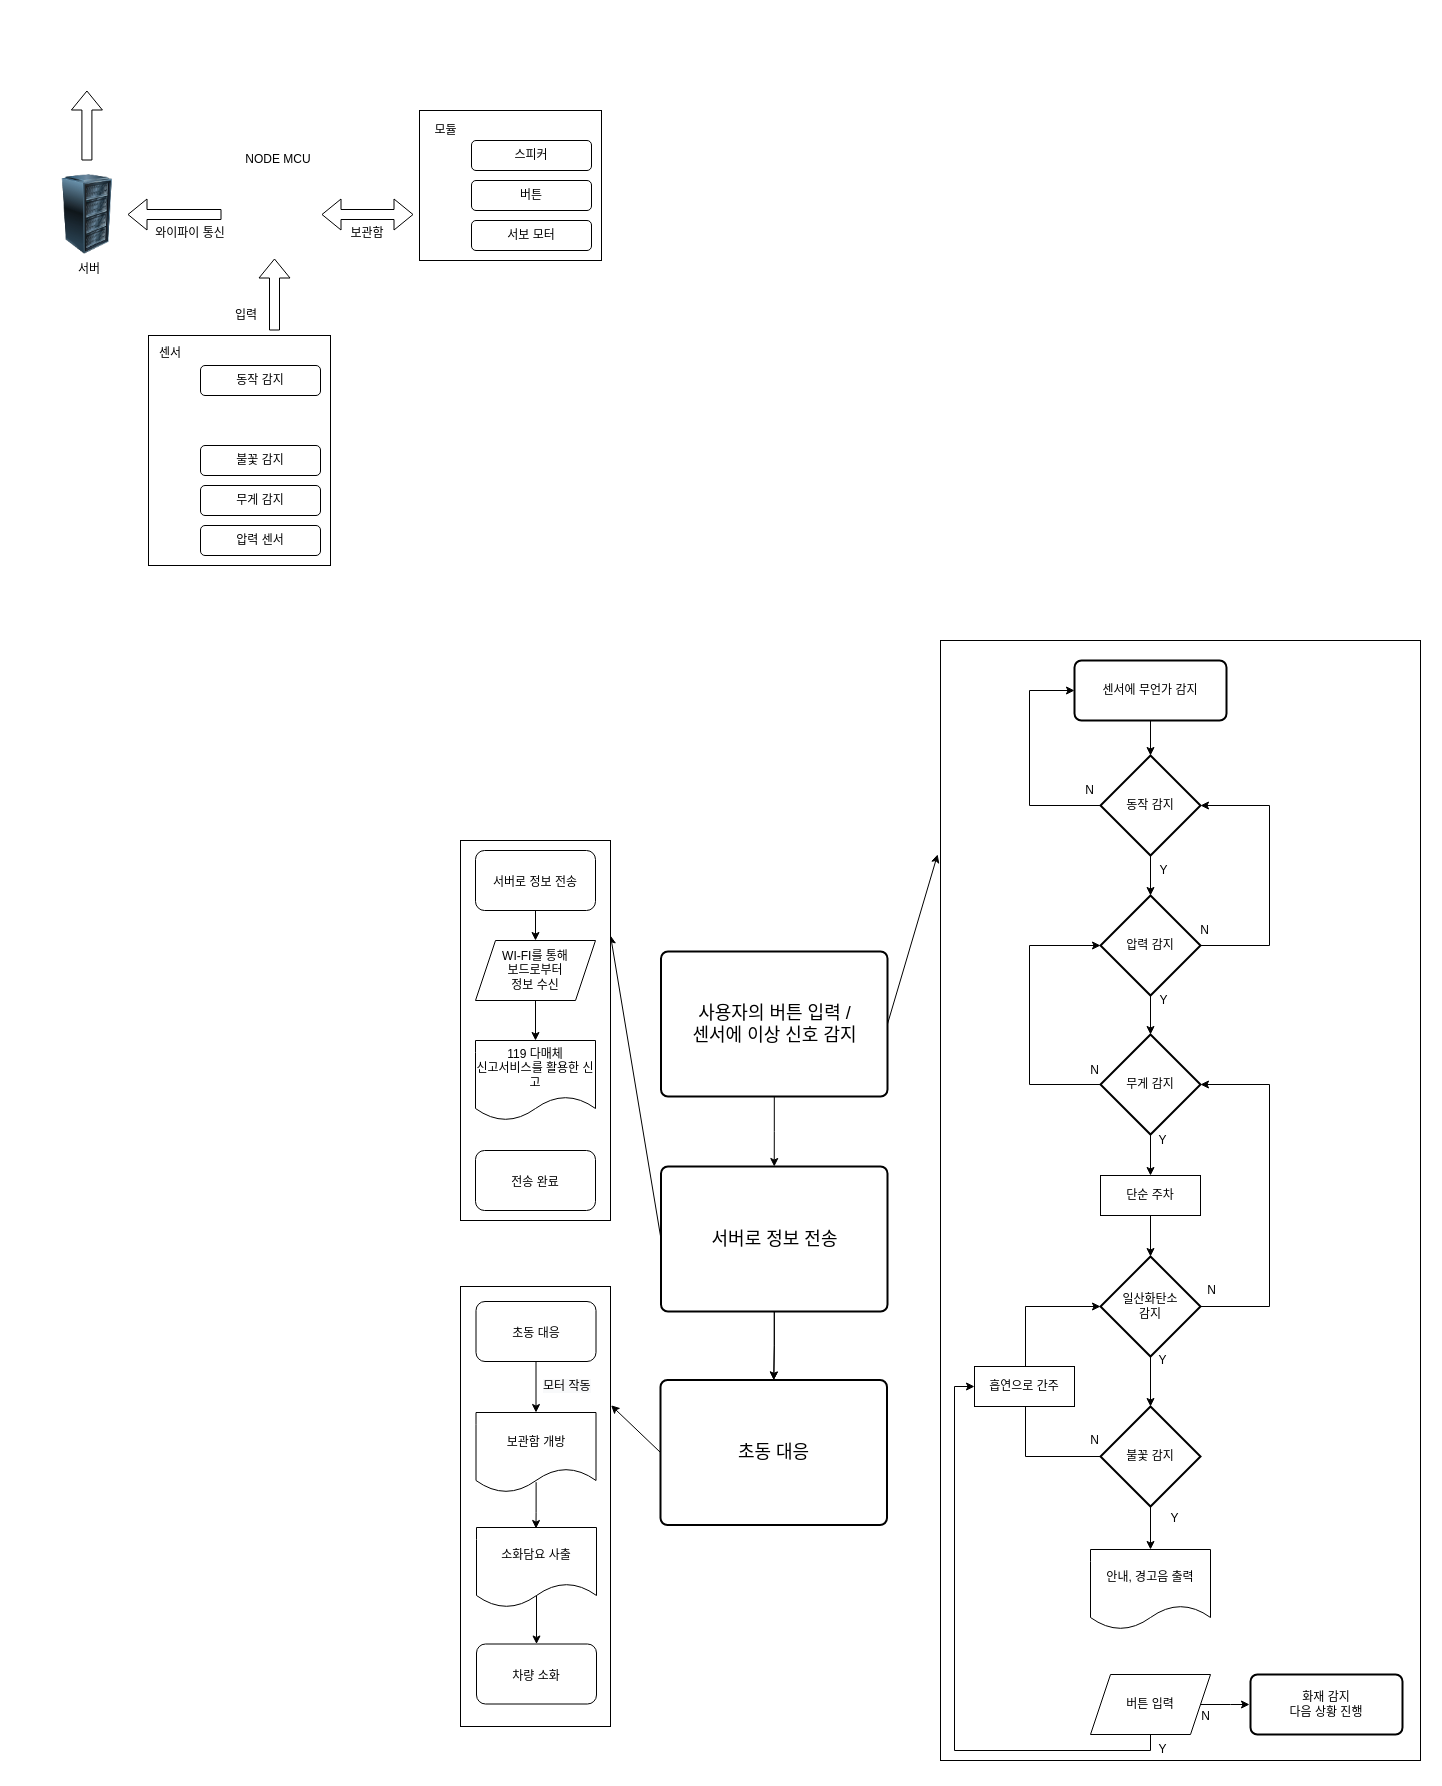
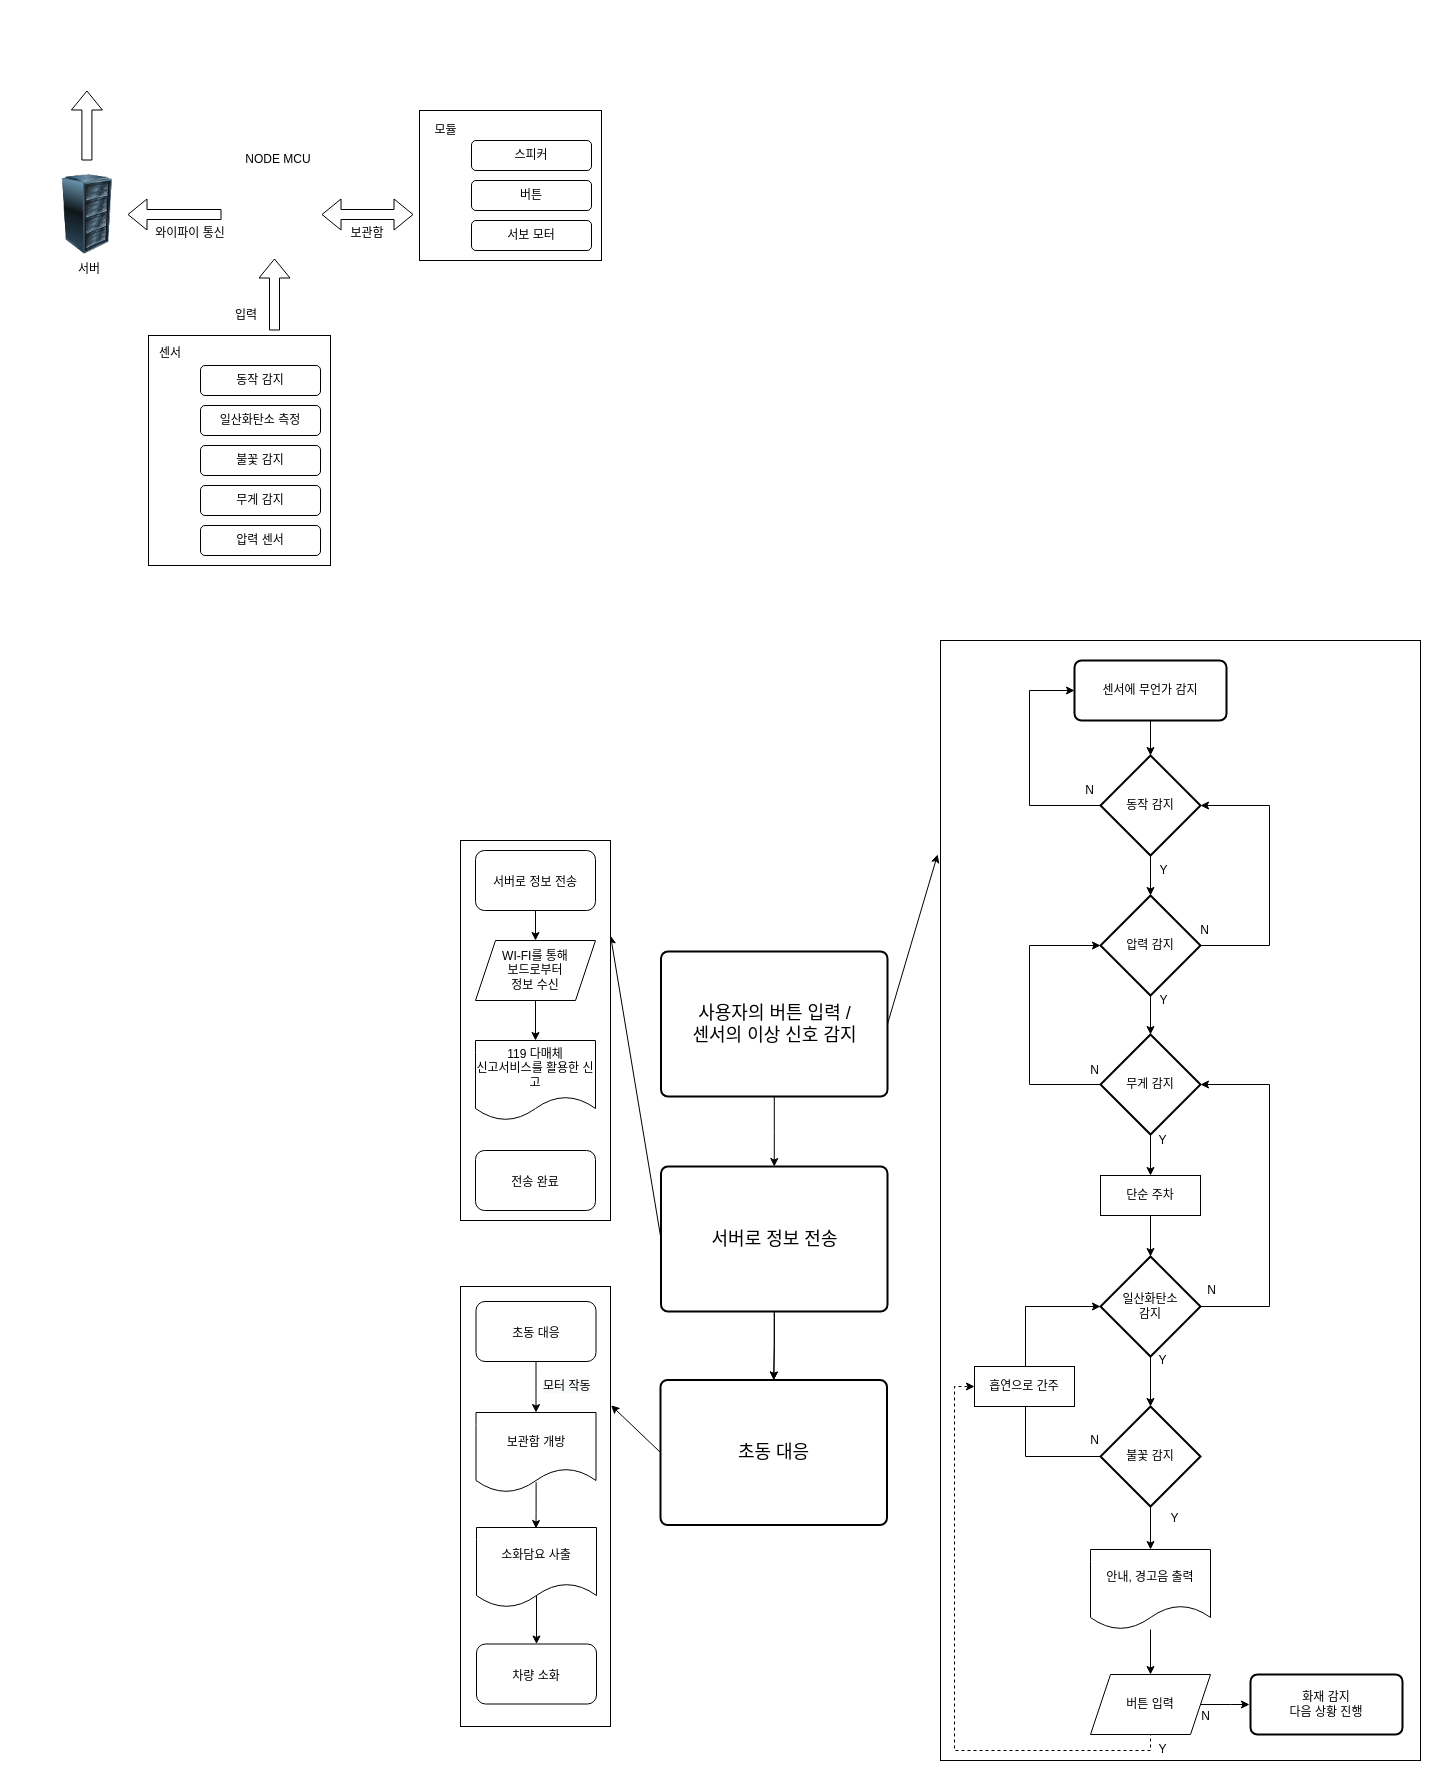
node "일산화탄소 측정": added
node "사용자의 버튼 입력 / 센서에 이상 신호 감지": label "사용자의 버튼 입력 / 센서에 이상 신호 감지" -> "사용자의 버튼 입력 / 센서의 이상 신호 감지"
edge "안내, 경고음 출력" -> "버튼 입력": added
edge "버튼 입력" -> "흡연으로 간주": style solid -> dashed
